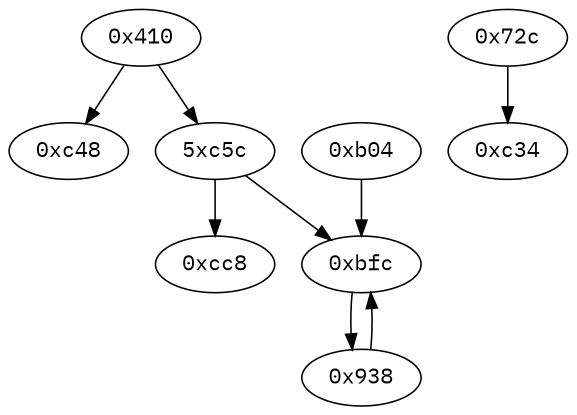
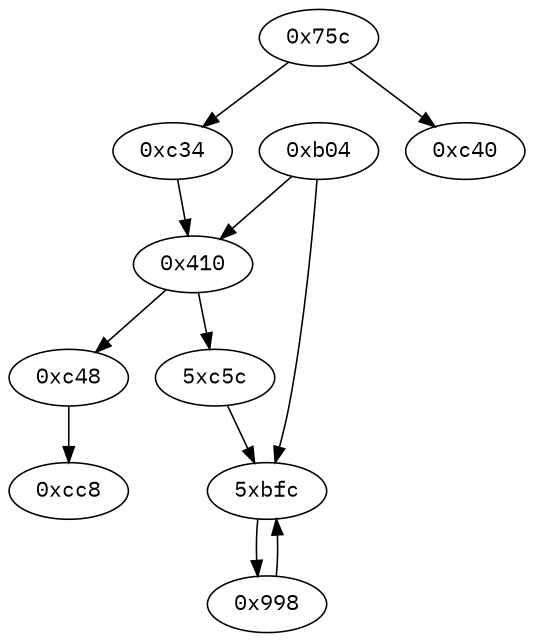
node "0x72c": label "0x72c" -> "0x75c"
node "0xc40": added
edge "0xc34" -> "0x410": added
edge "5xc5c" -> "0xcc8": now "0xc48" -> "0xcc8"
edge "0xb04" -> "0x410": added
node "0xbfc": label "0xbfc" -> "5xbfc"
node "0x938": label "0x938" -> "0x998"
